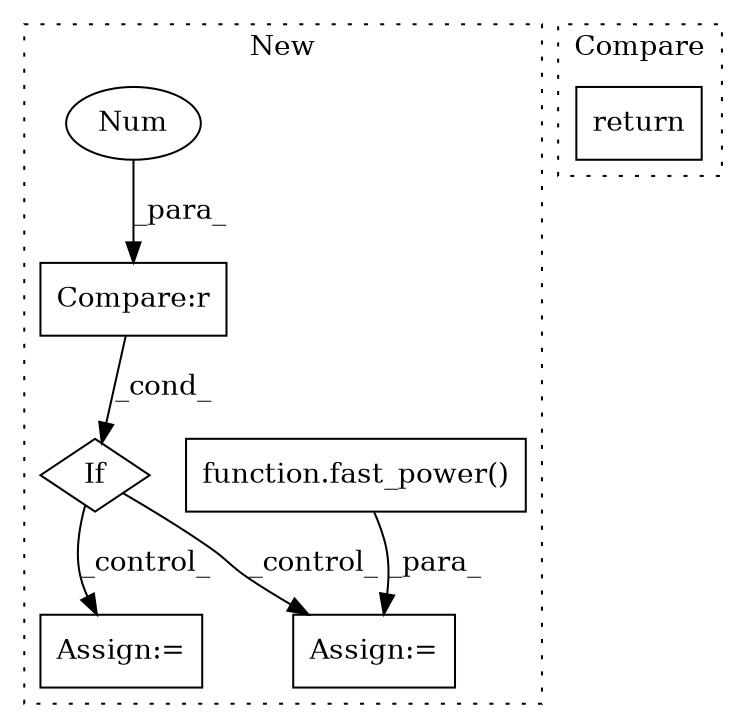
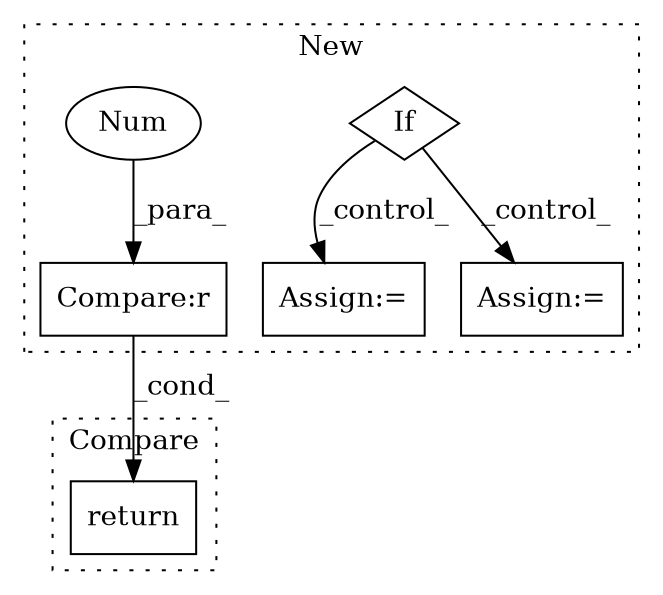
edge "Compare:r" -> "If": now "Compare:r" -> "return"
node "function.fast_power()": removed
